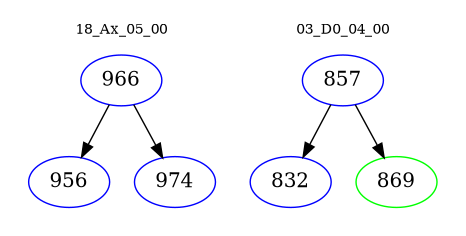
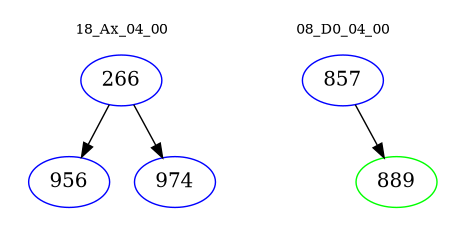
cluster "18_Ax_05_00": label "18_Ax_05_00" -> "18_Ax_04_00"
cluster "03_D0_04_00": label "03_D0_04_00" -> "08_D0_04_00"
node "966": label "966" -> "266"
node "832": removed
node "869": label "869" -> "889"
